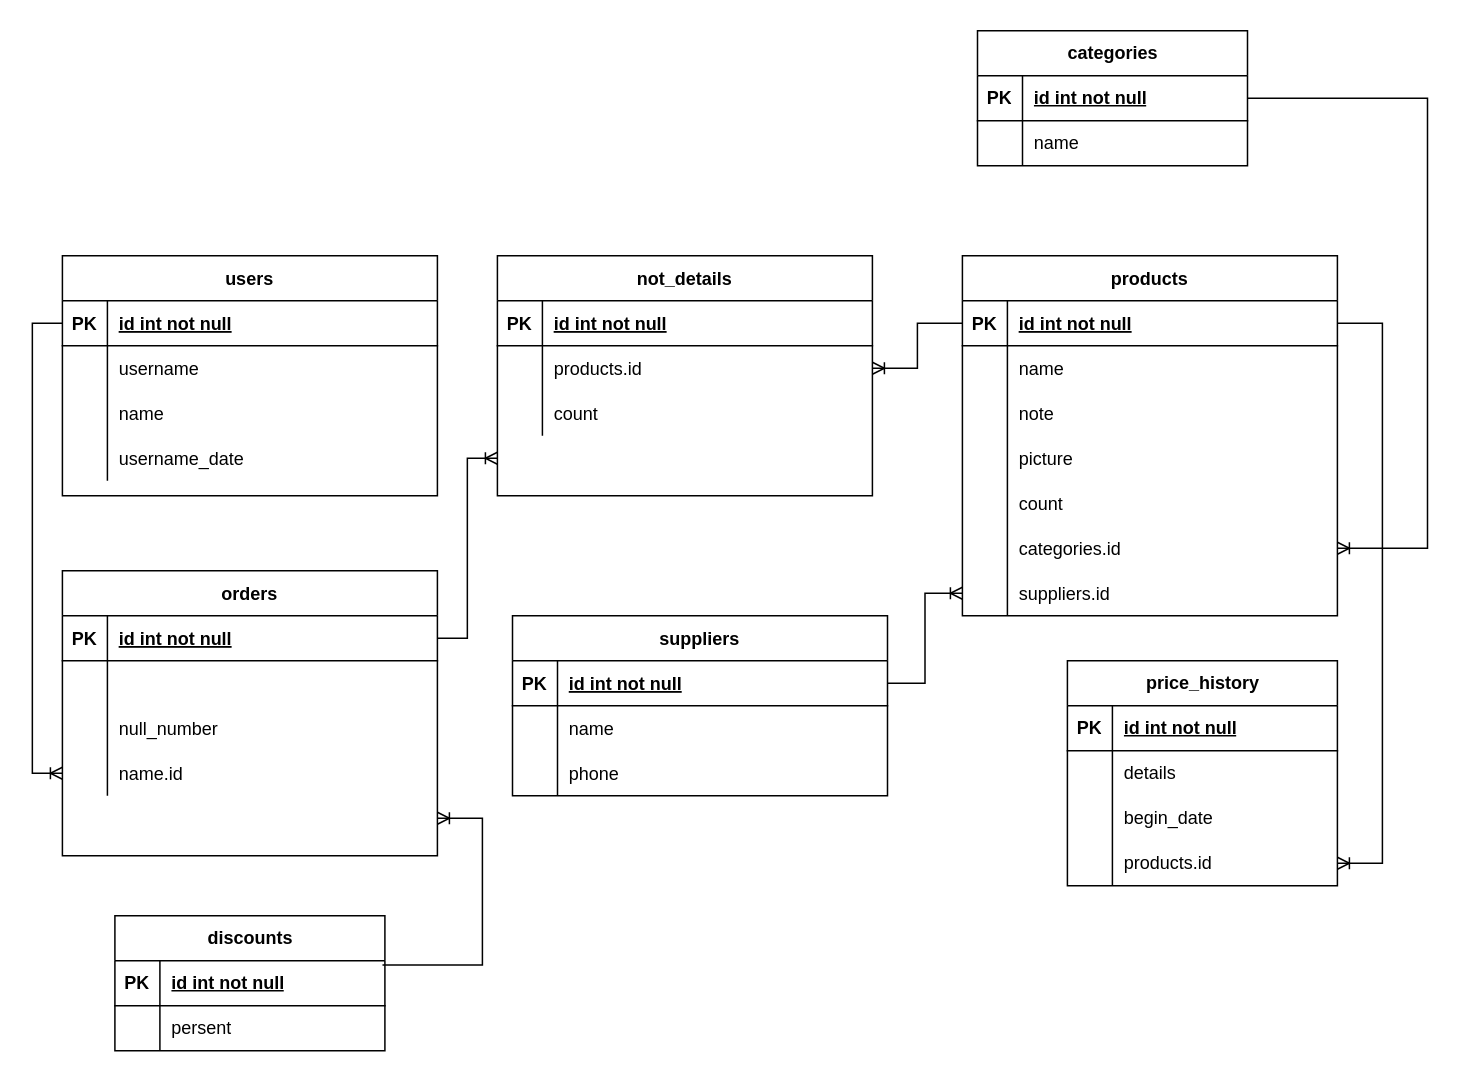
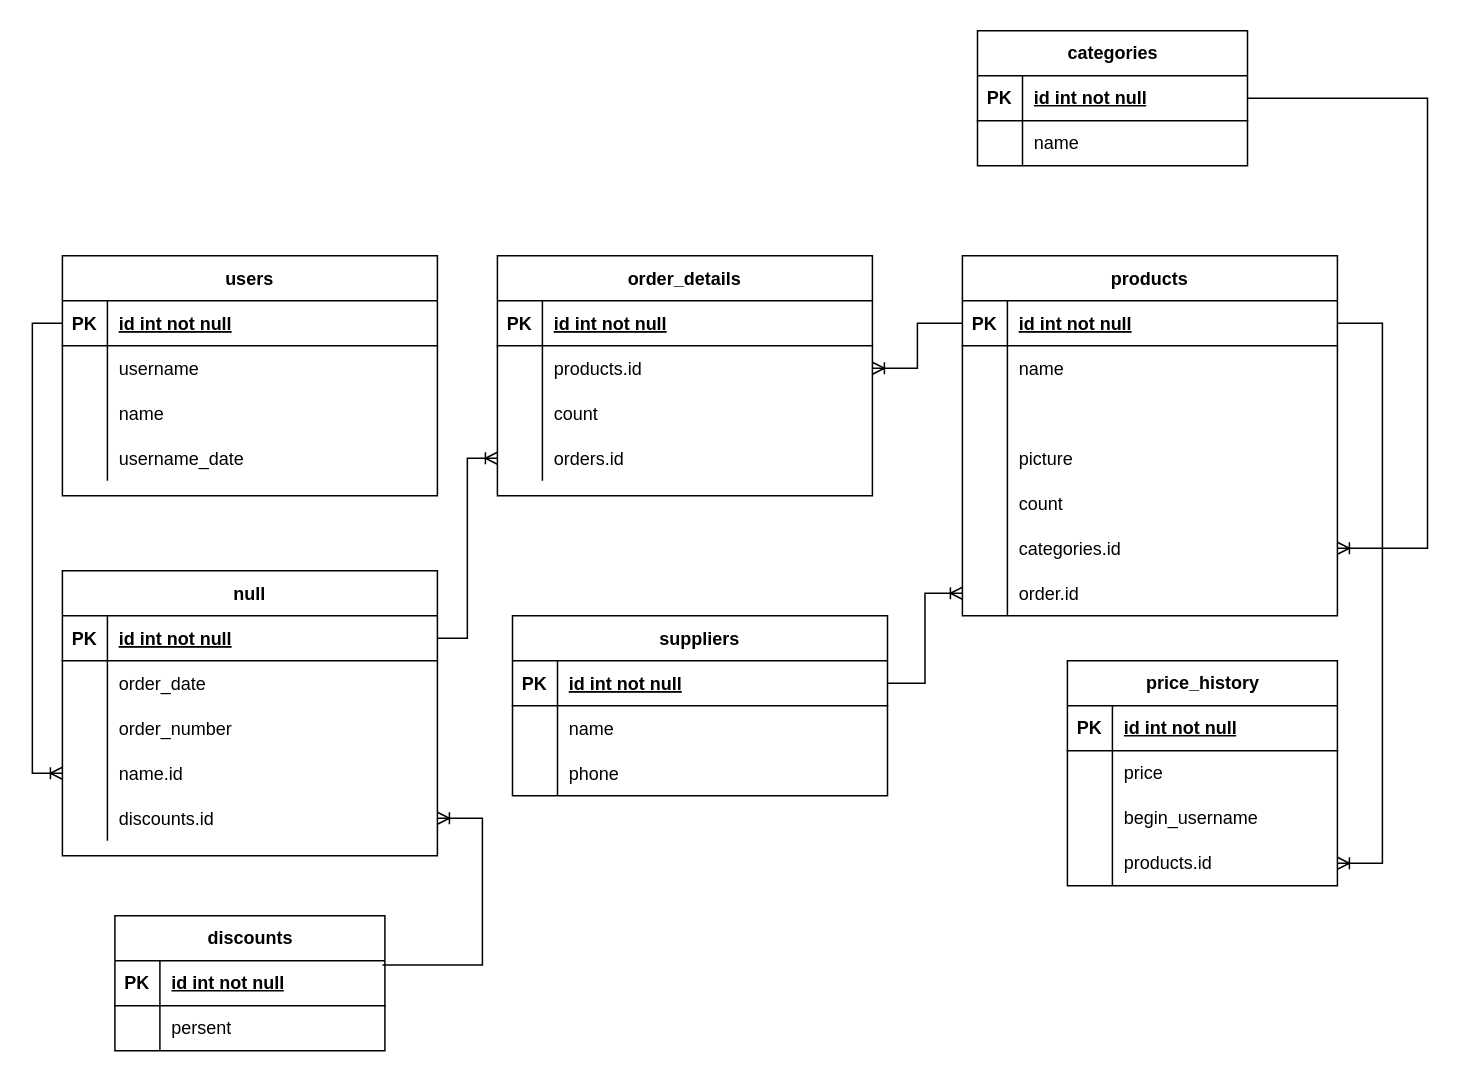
node "not_details": label "not_details" -> "order_details"
node "note": removed
node "orders.id": added
node "orders": label "orders" -> "null"
node "suppliers.id": label "suppliers.id" -> "order.id"
node "order_date": added
node "null_number": label "null_number" -> "order_number"
node "details": label "details" -> "price"
node "discounts.id": added
node "begin_date": label "begin_date" -> "begin_username"
